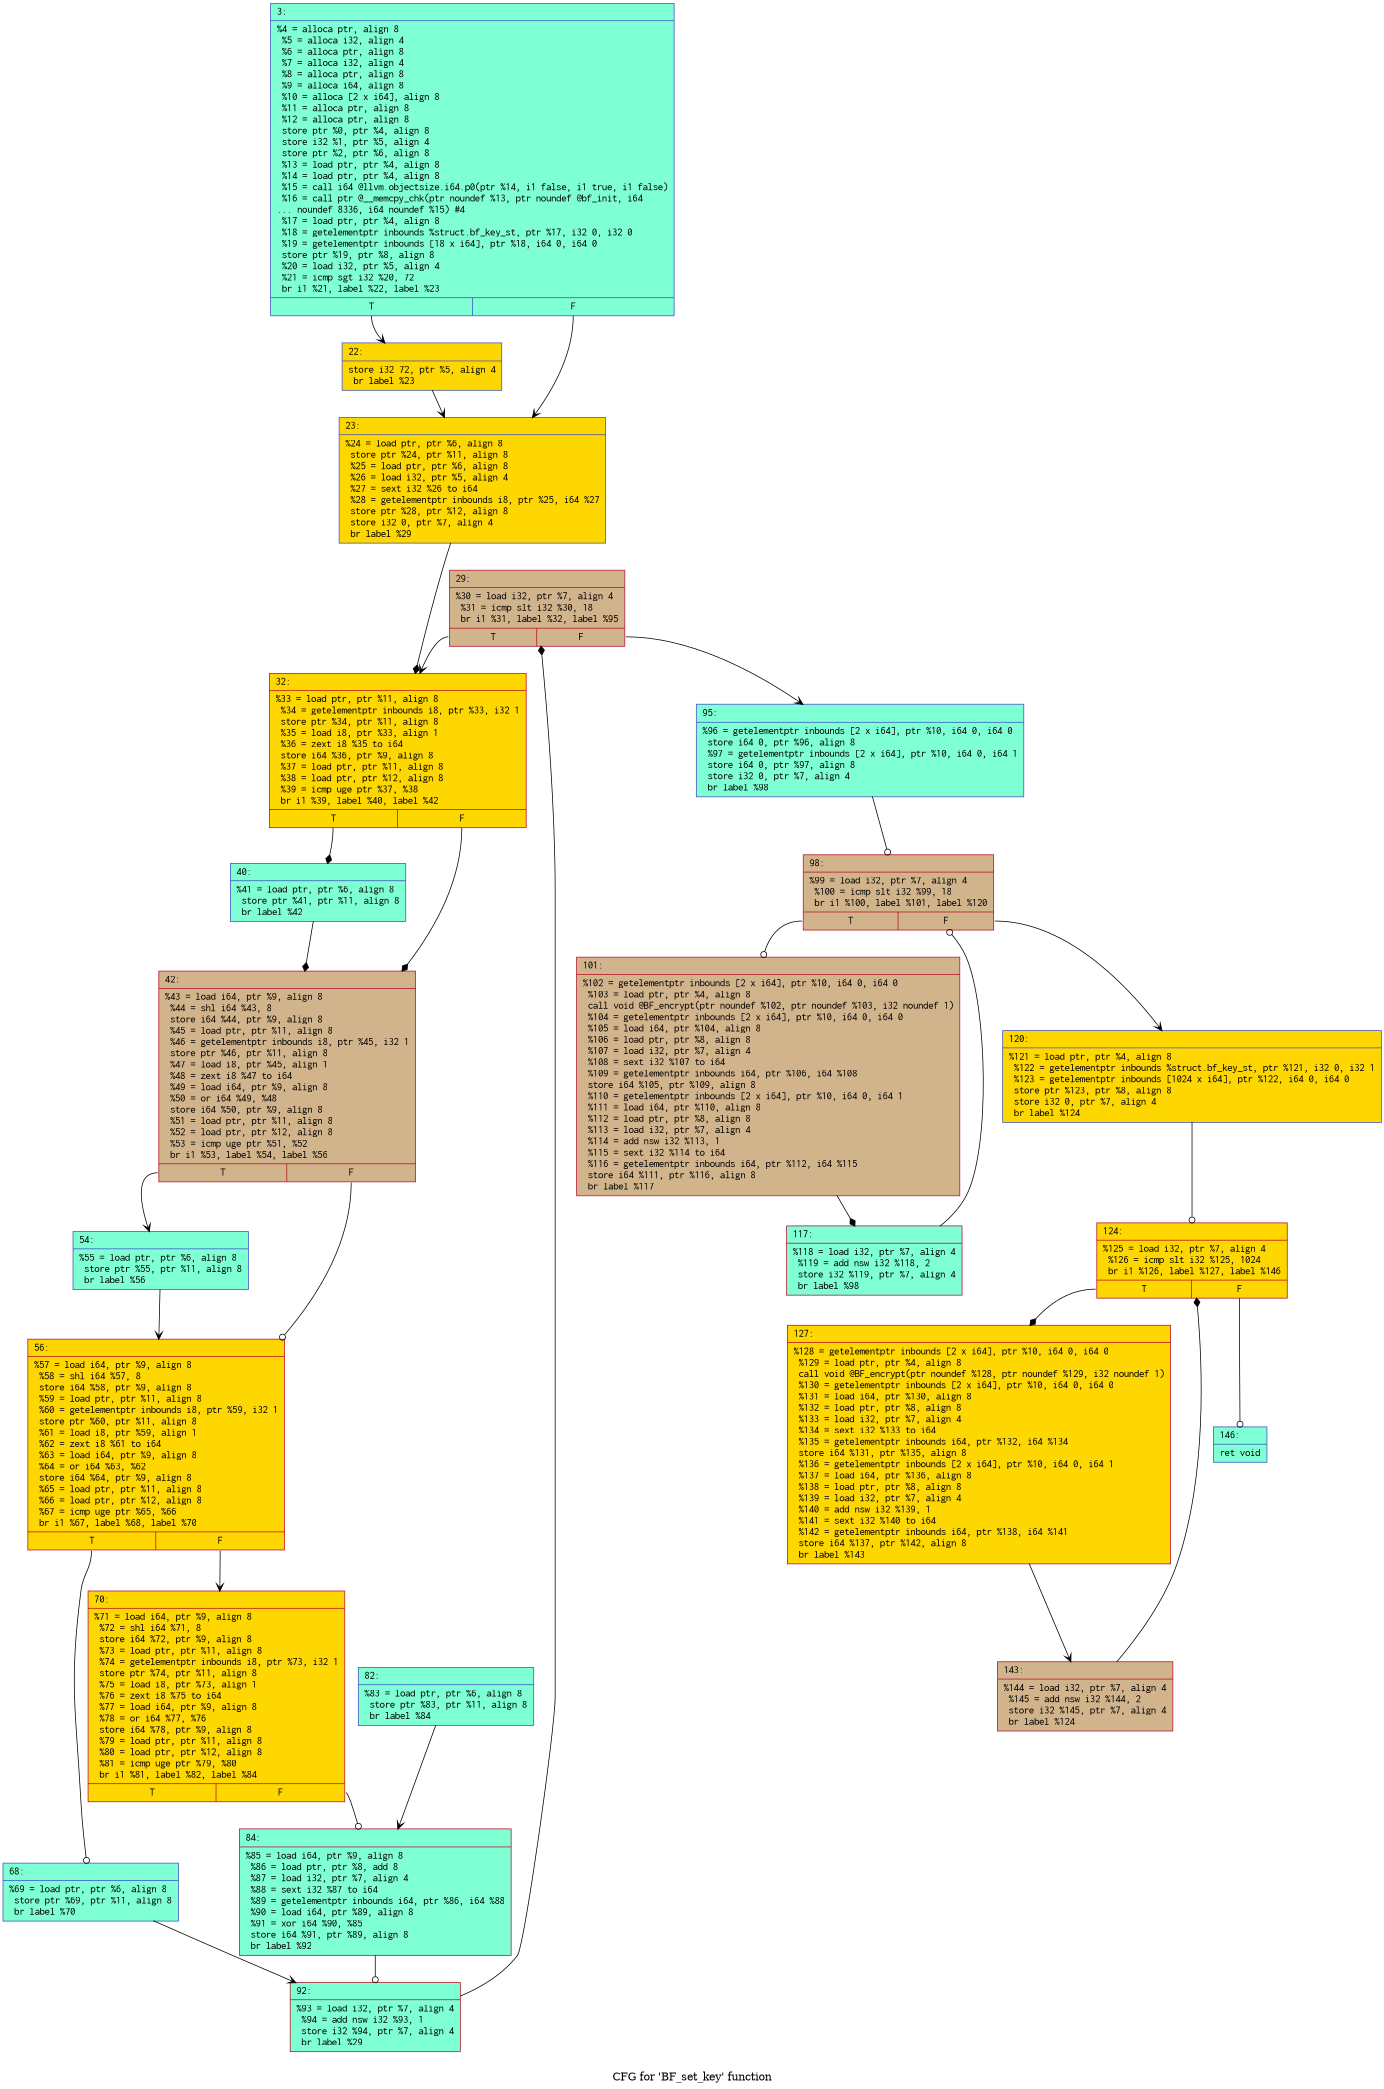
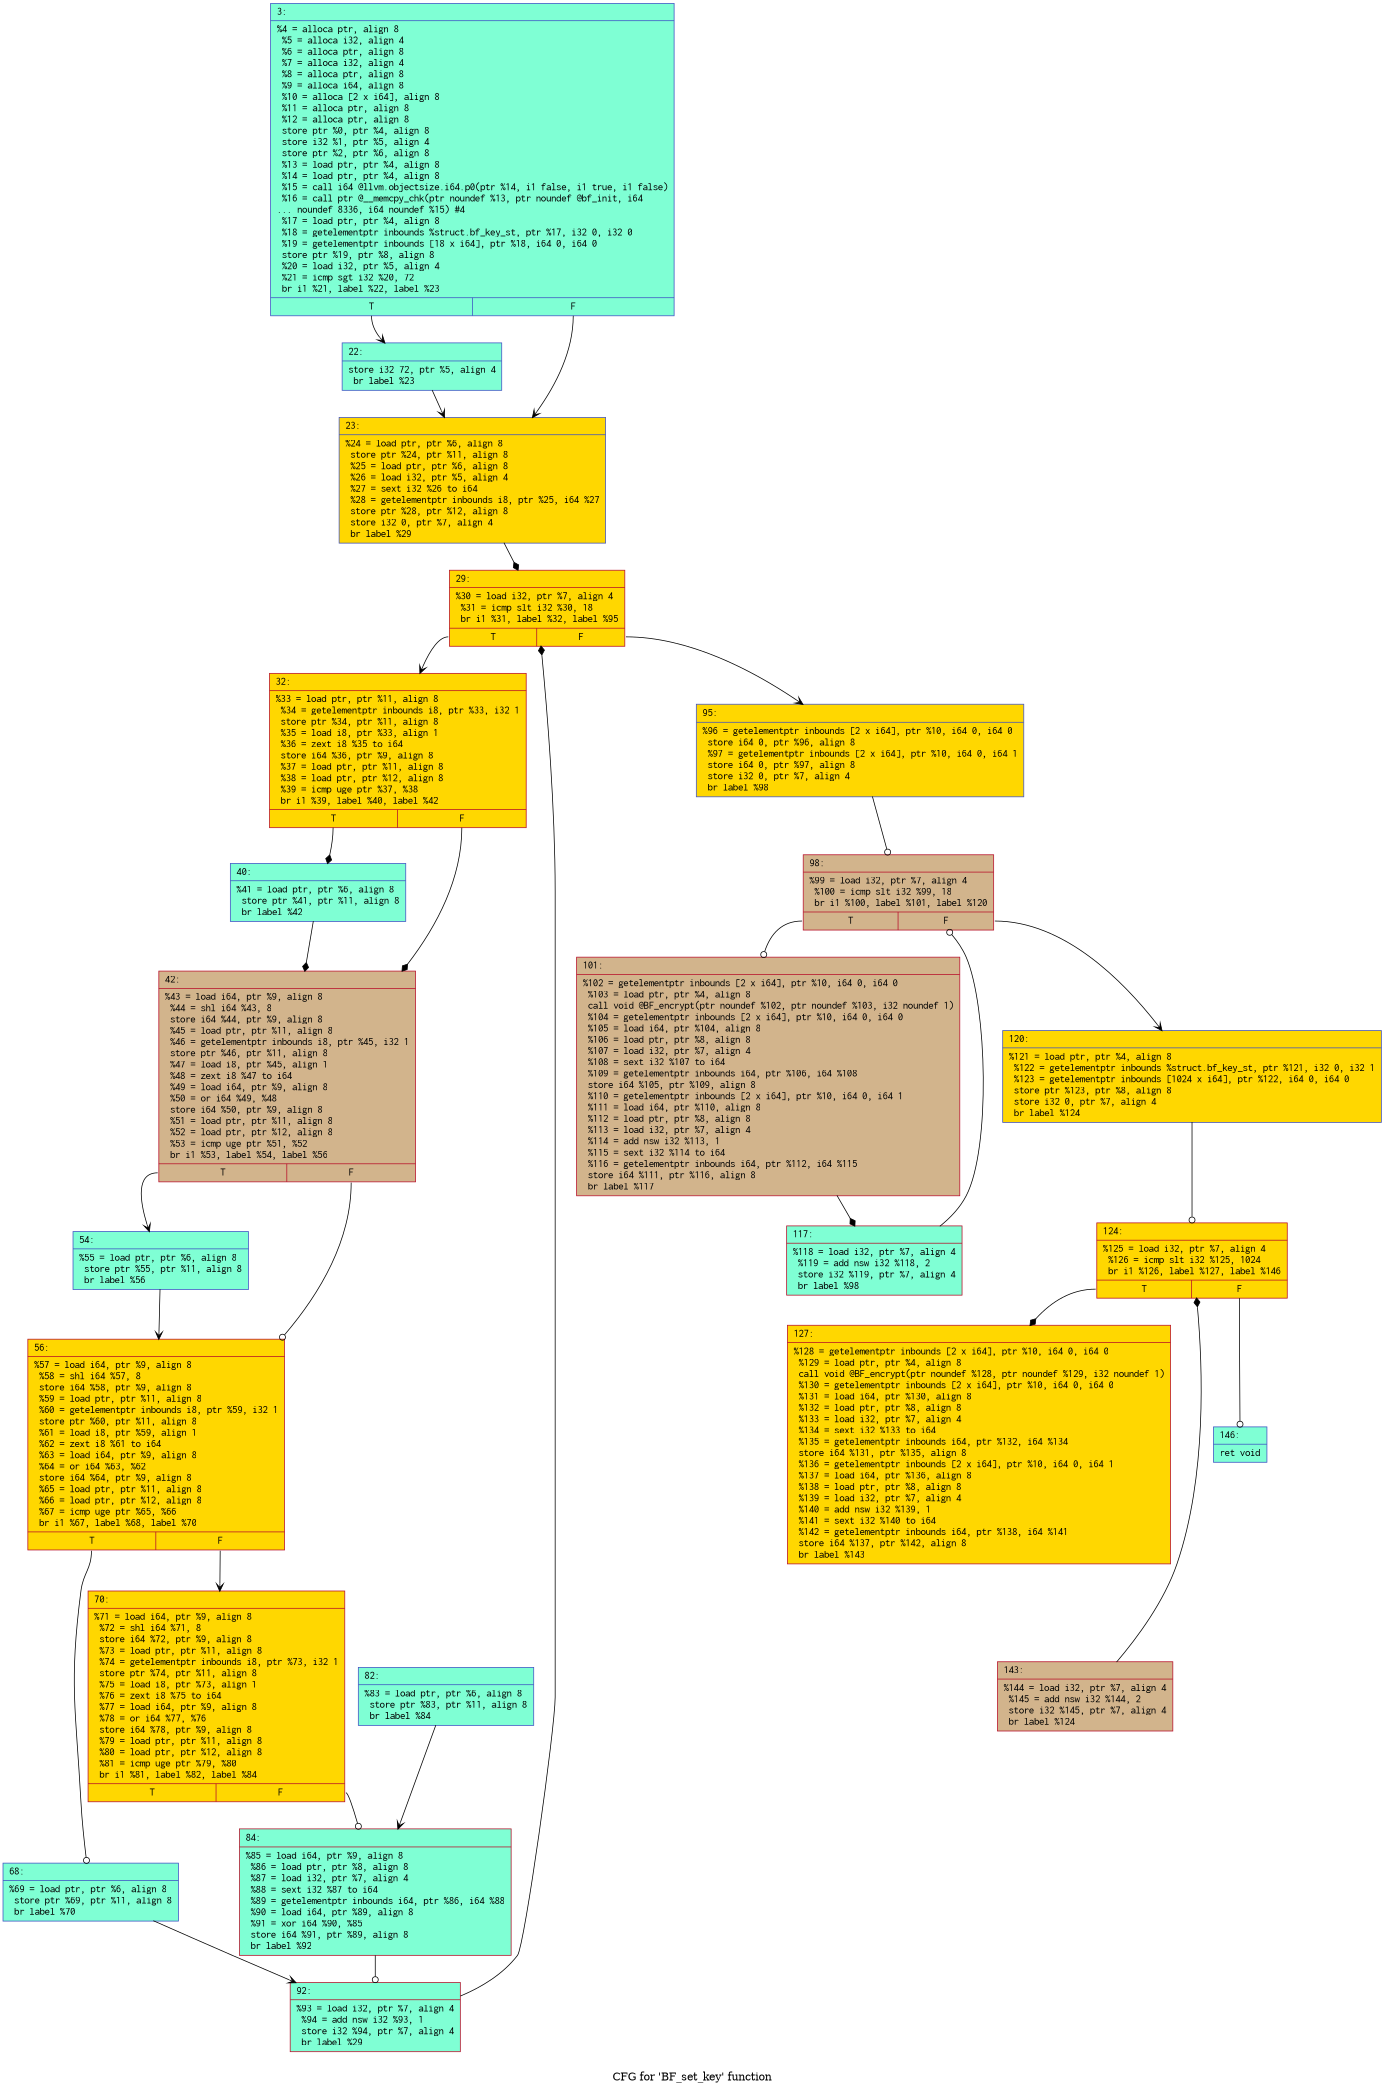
node "22:": fillcolor gold -> aquamarine
edge "23:" -> "32:": now "23:" -> "29:"
node "29:": fillcolor tan -> gold
node "95:": fillcolor aquamarine -> gold
edge "127:" -> "143:": removed
node "84:": text "%86 = load ptr, ptr %8, add 8" -> "%86 = load ptr, ptr %8, align 8"
